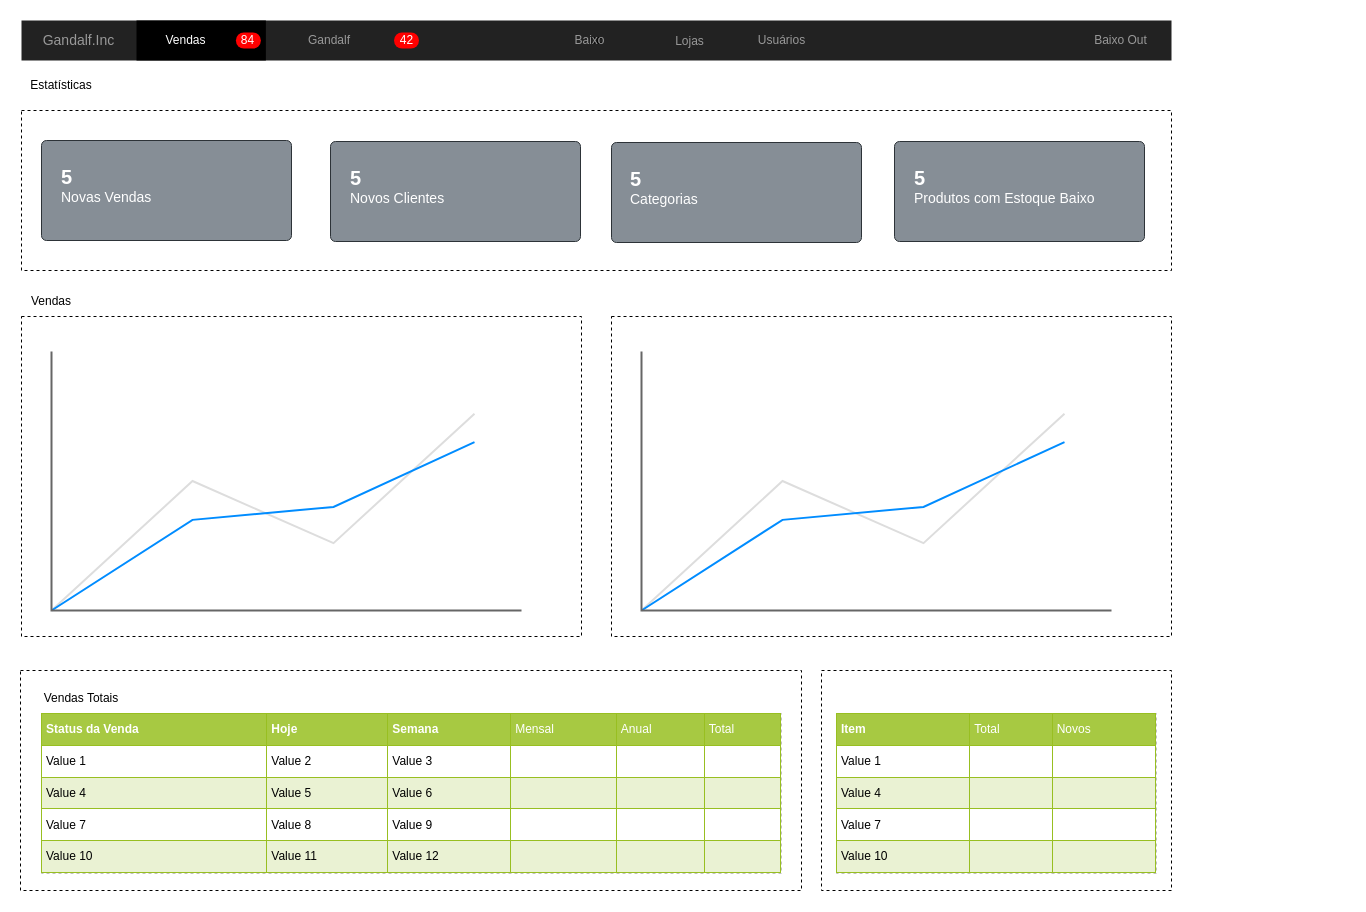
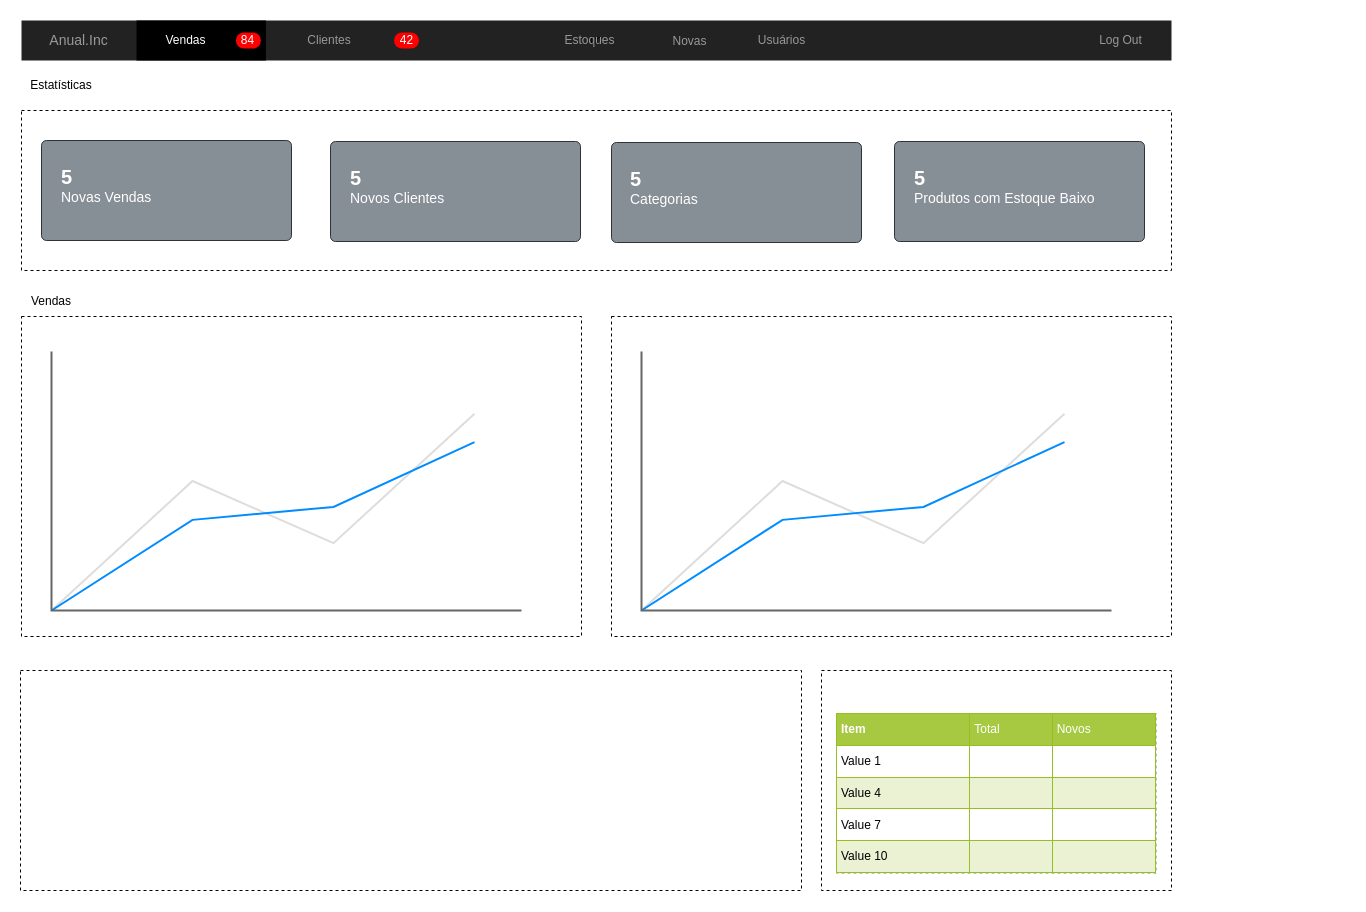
node "Gandalf.Inc": label "Gandalf.Inc" -> "Anual.Inc"
node "Gandalf": label "Gandalf" -> "Clientes"
node "Baixo": label "Baixo" -> "Estoques"
node "Baixo Out": label "Baixo Out" -> "Log Out"
node "Lojas": label "Lojas" -> "Novas"
node "Vendas Totais": removed
node "Status da VendaHojeSemanaMensal Anual Total Value 1 Value 2 Value 3 Value 4 Value 5 Value 6 Value 7 Value 8 Value 9 Value 10 Value 11 Value 12": removed
